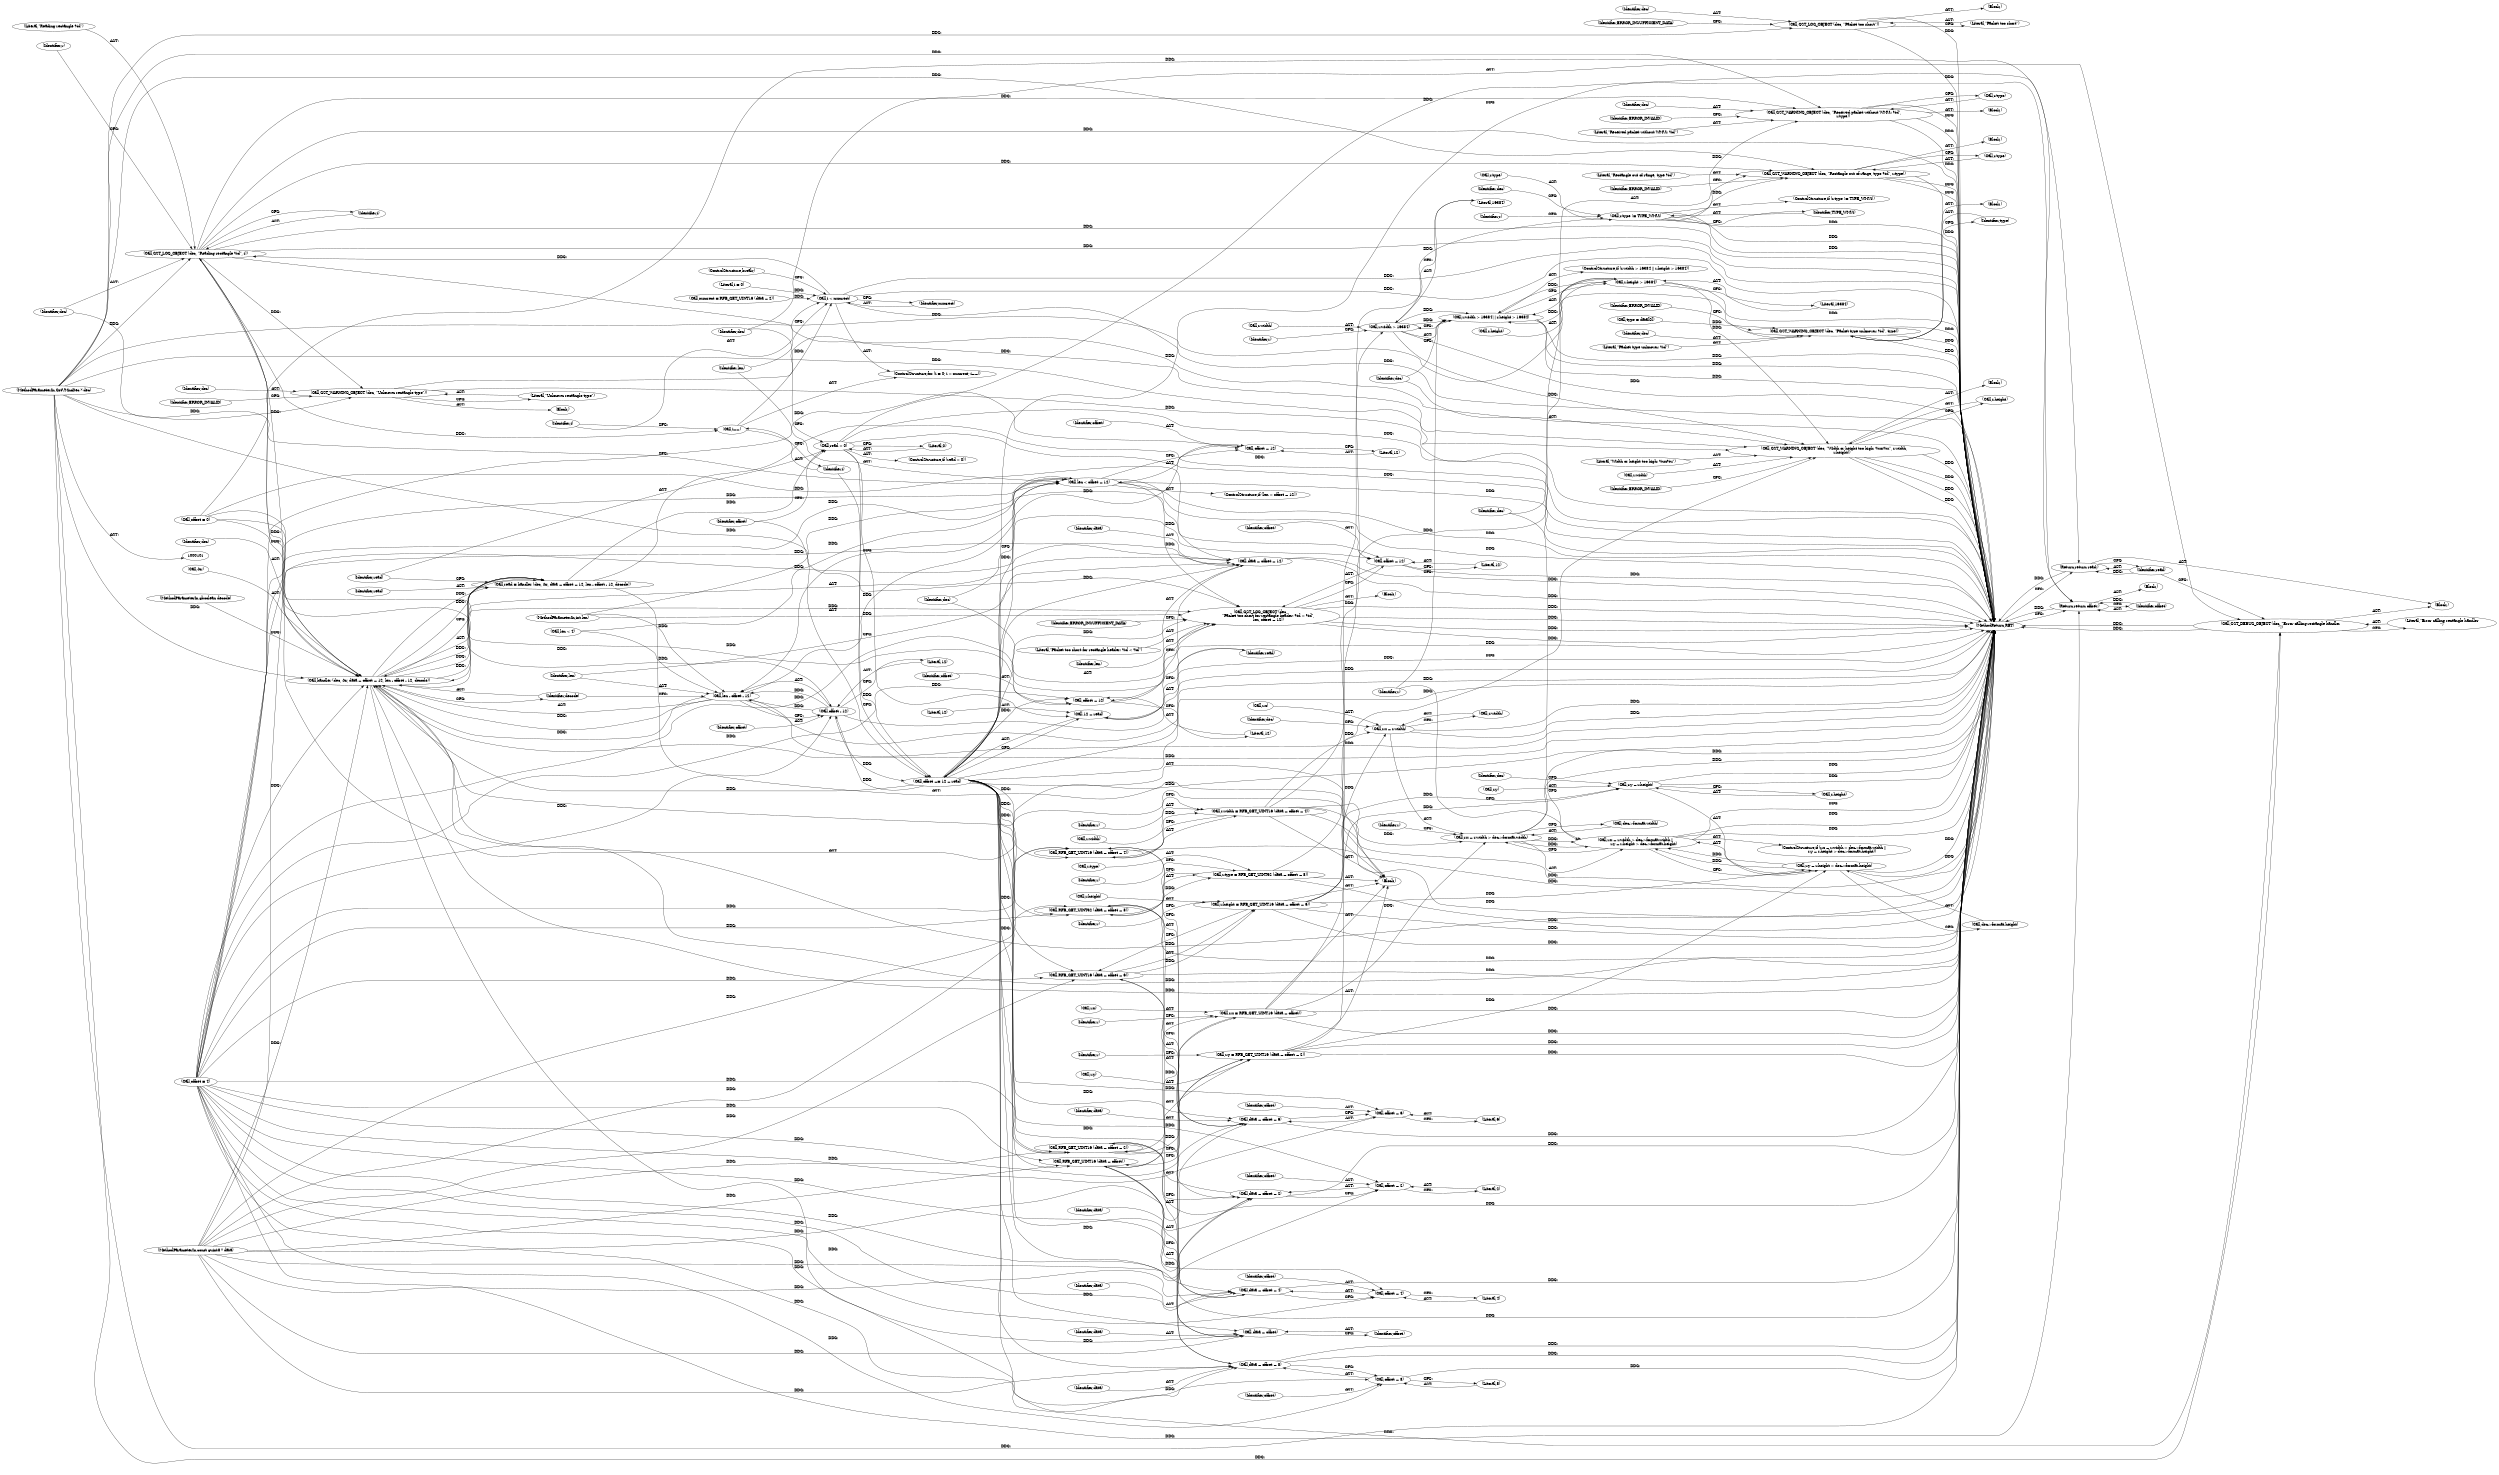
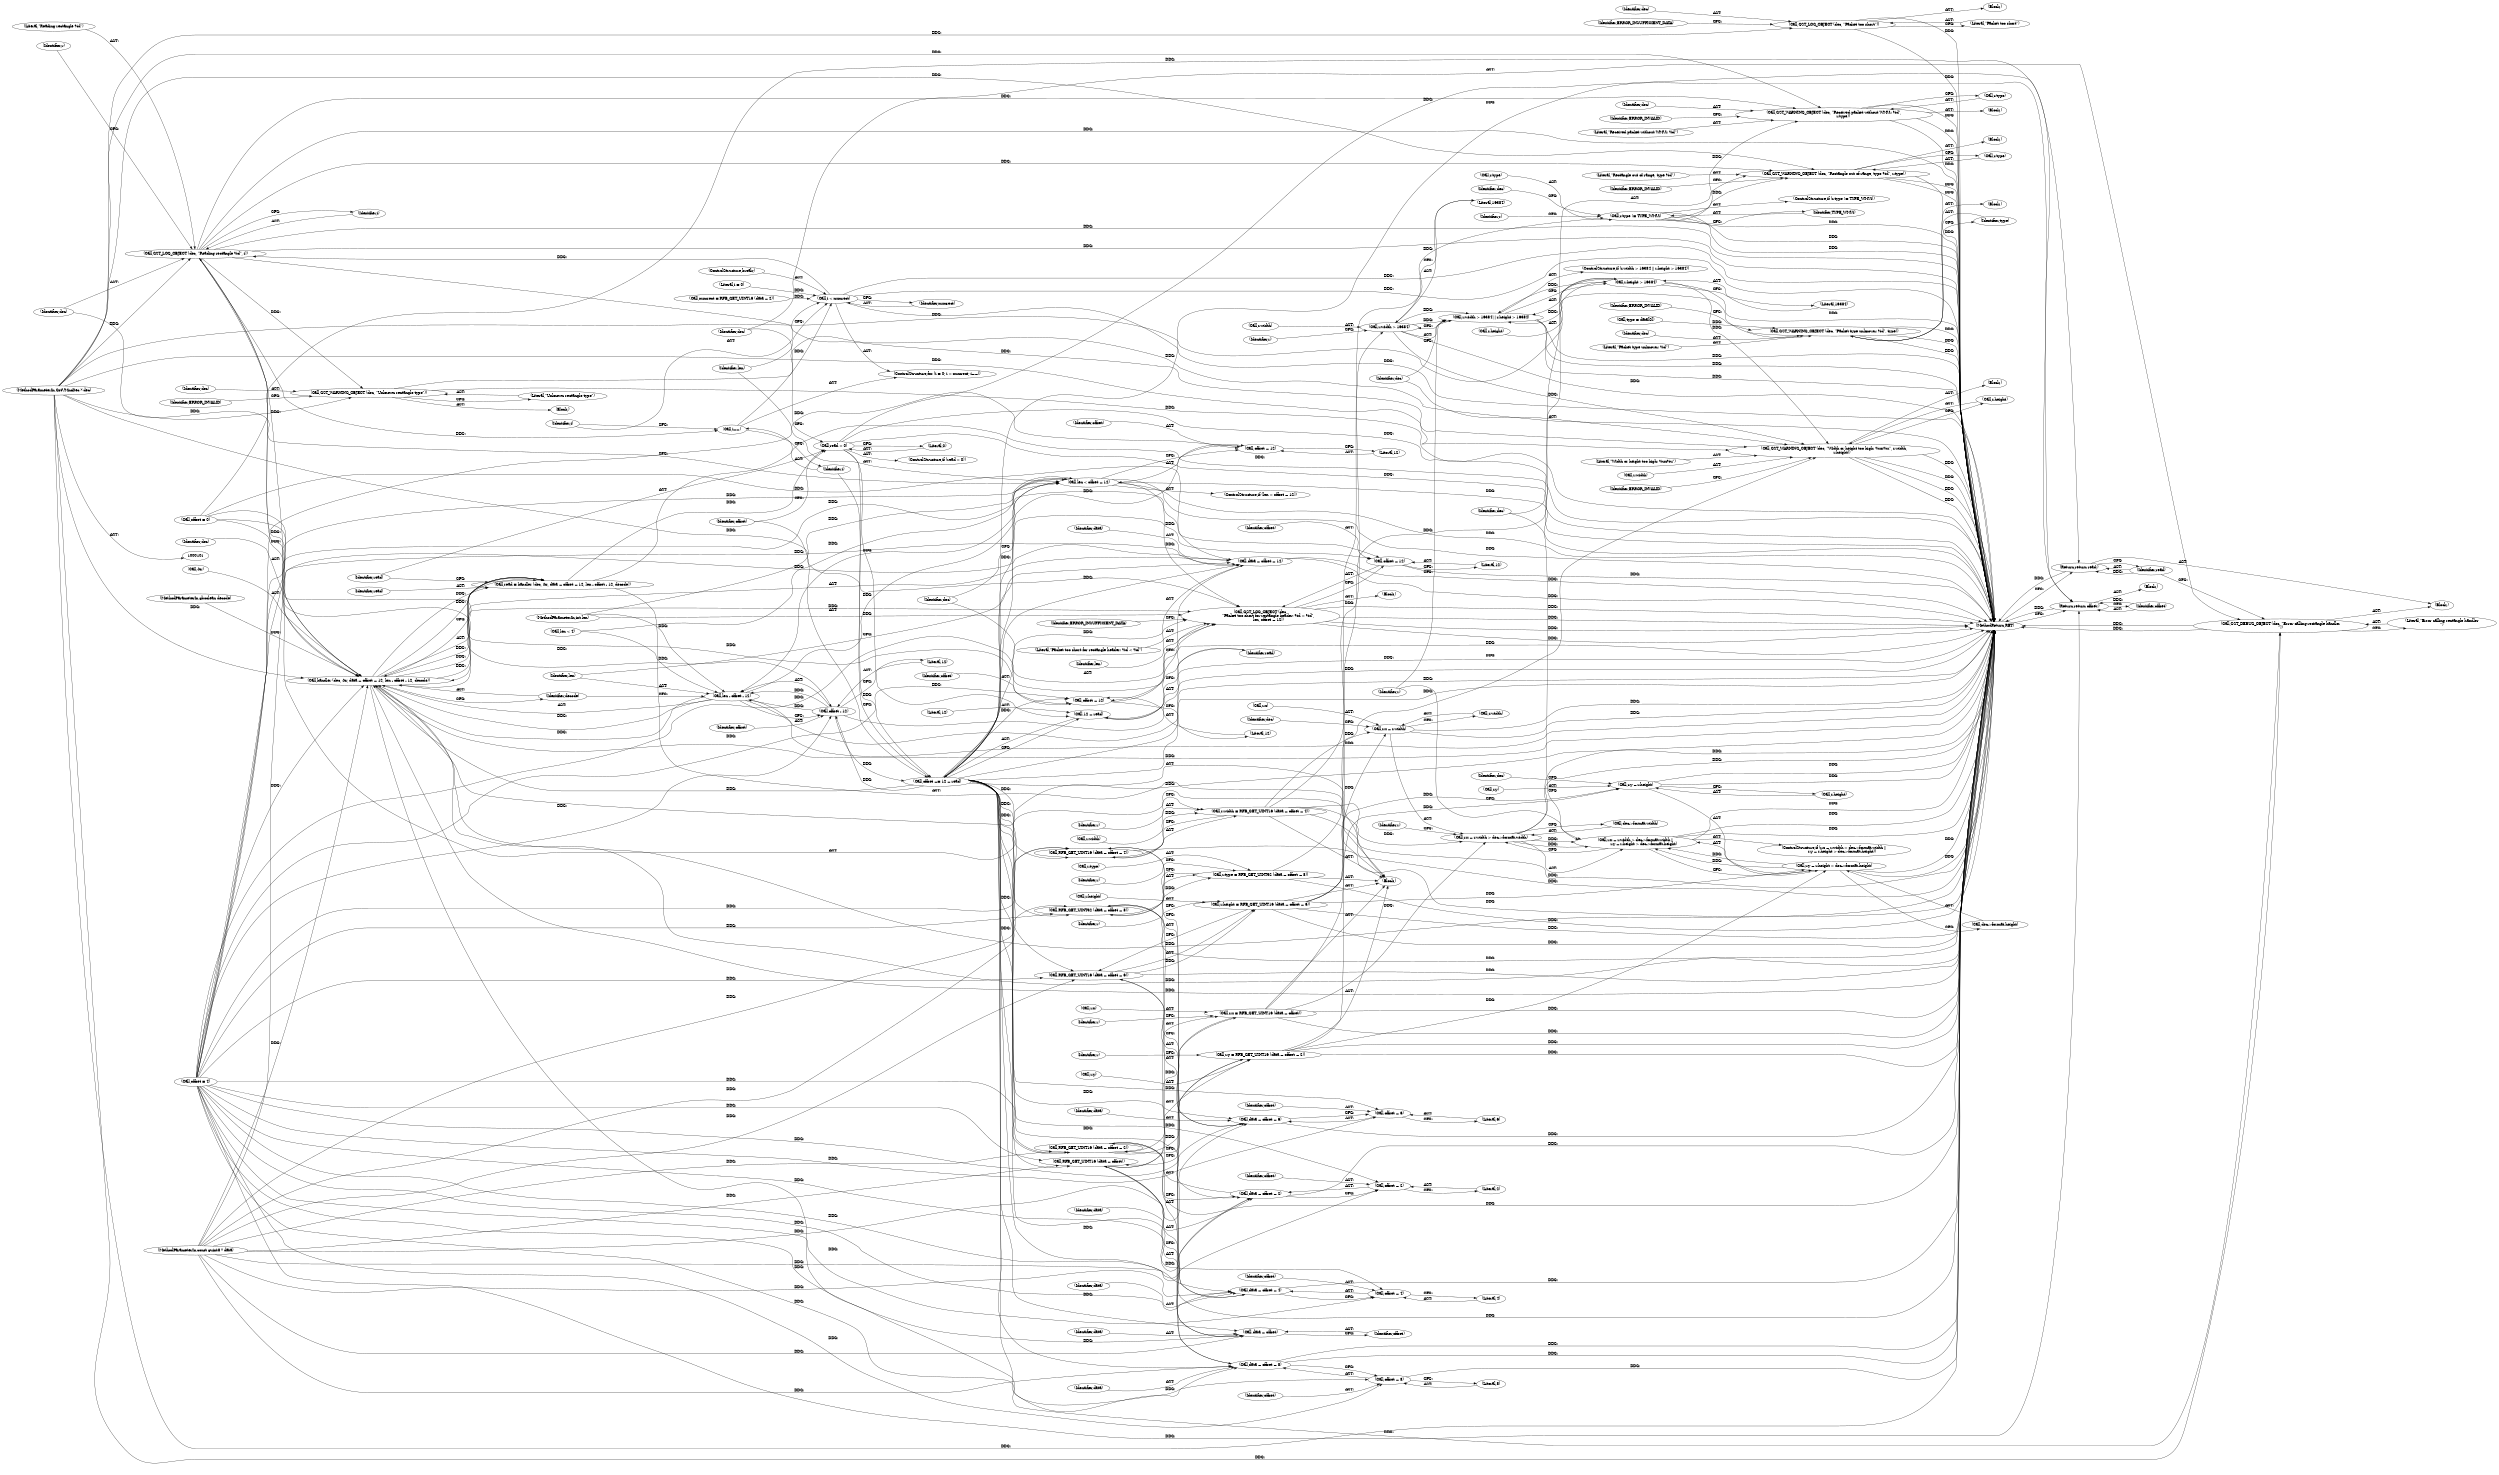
edge "(ControlStructure,break;)" -> "(Call,i < numrect)": label "CFG: " -> "AST: "
